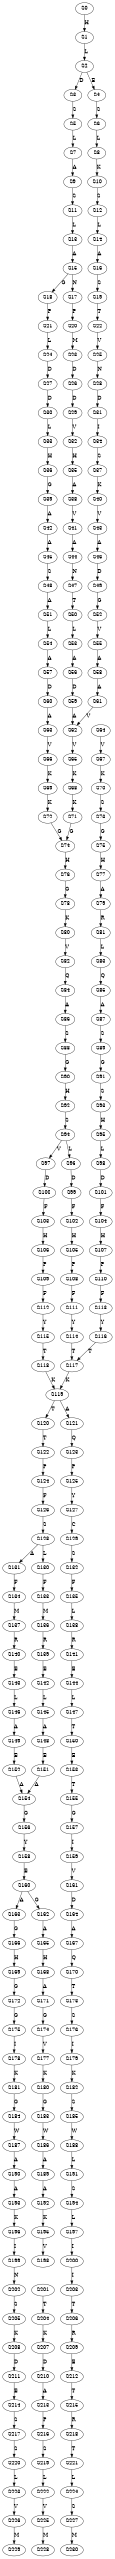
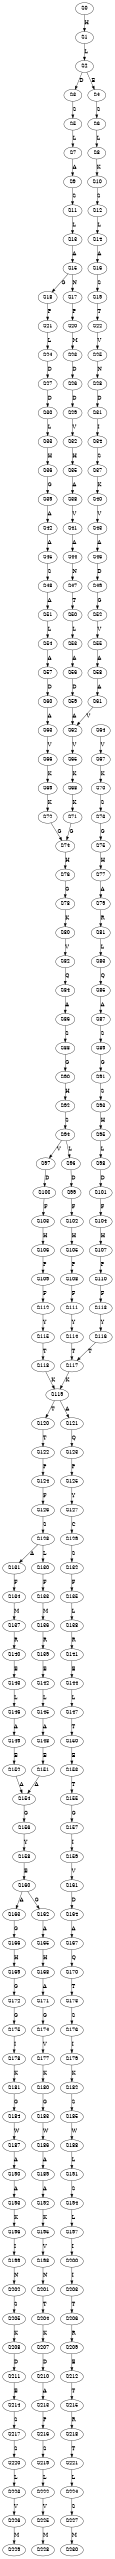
edge "S198" -> "S201": added, label "N"
